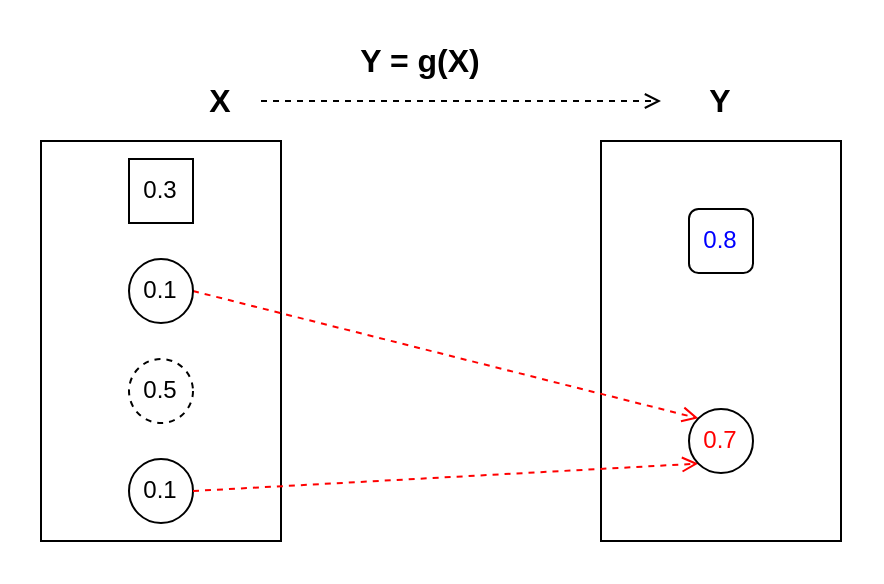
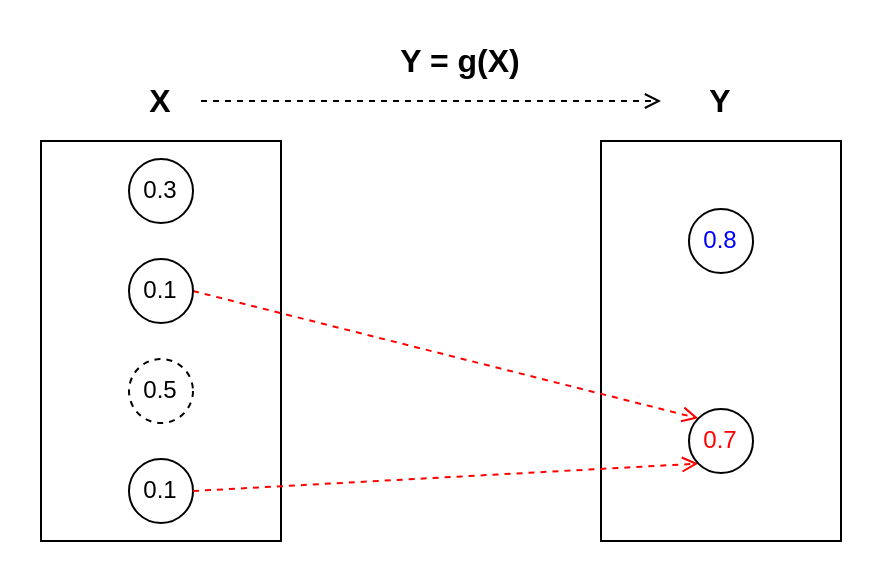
node "Y = g(X)": moved (421, 61) -> (461, 61)
node "X": moved (221, 101) -> (161, 101)
node "0.3": shape rectangle -> ellipse
node "0.8": shape rounded rectangle -> ellipse
